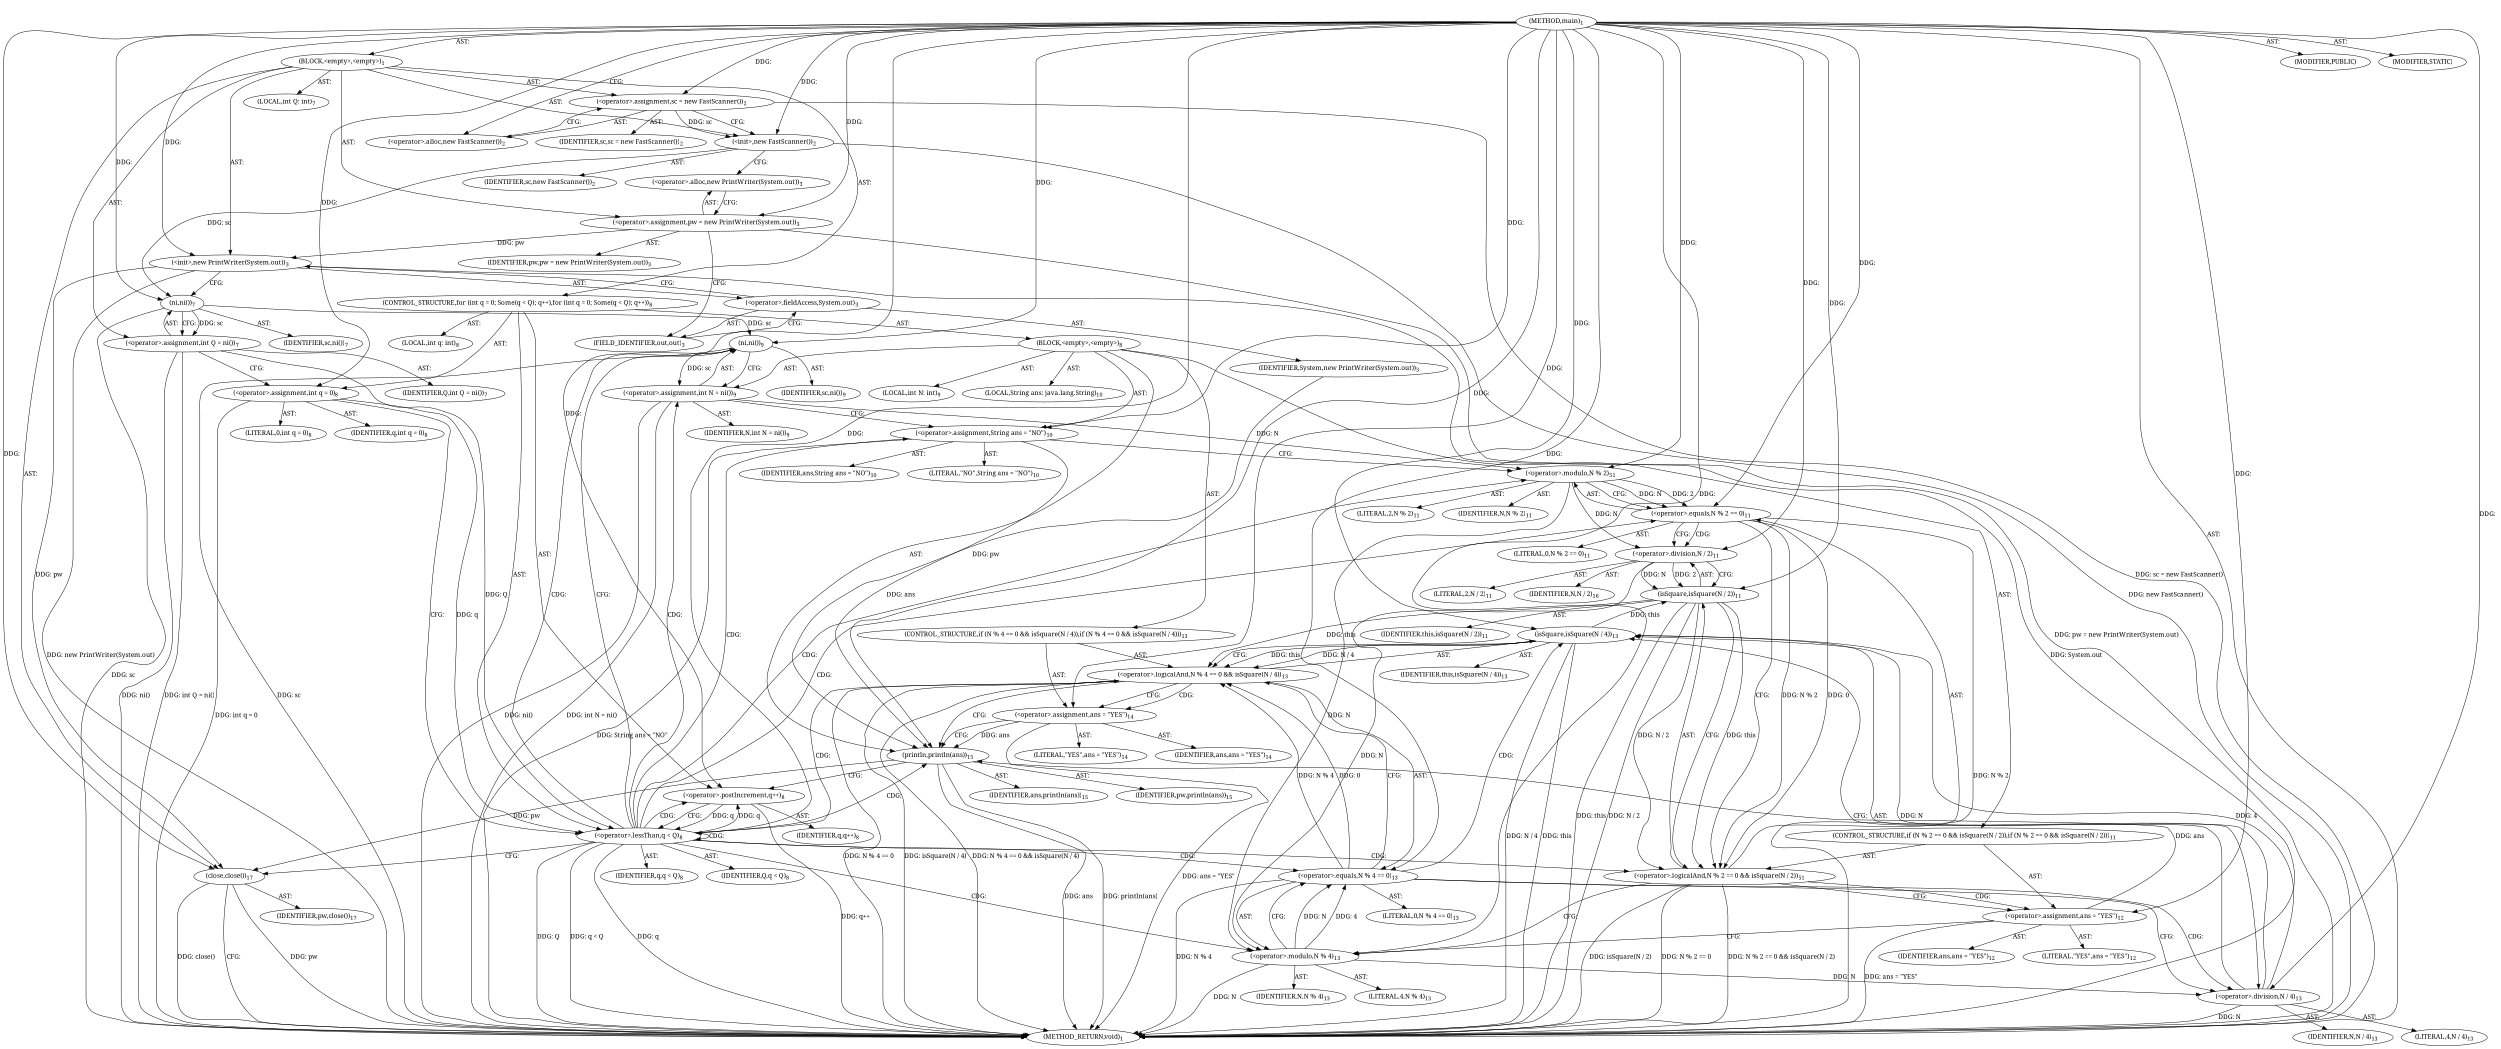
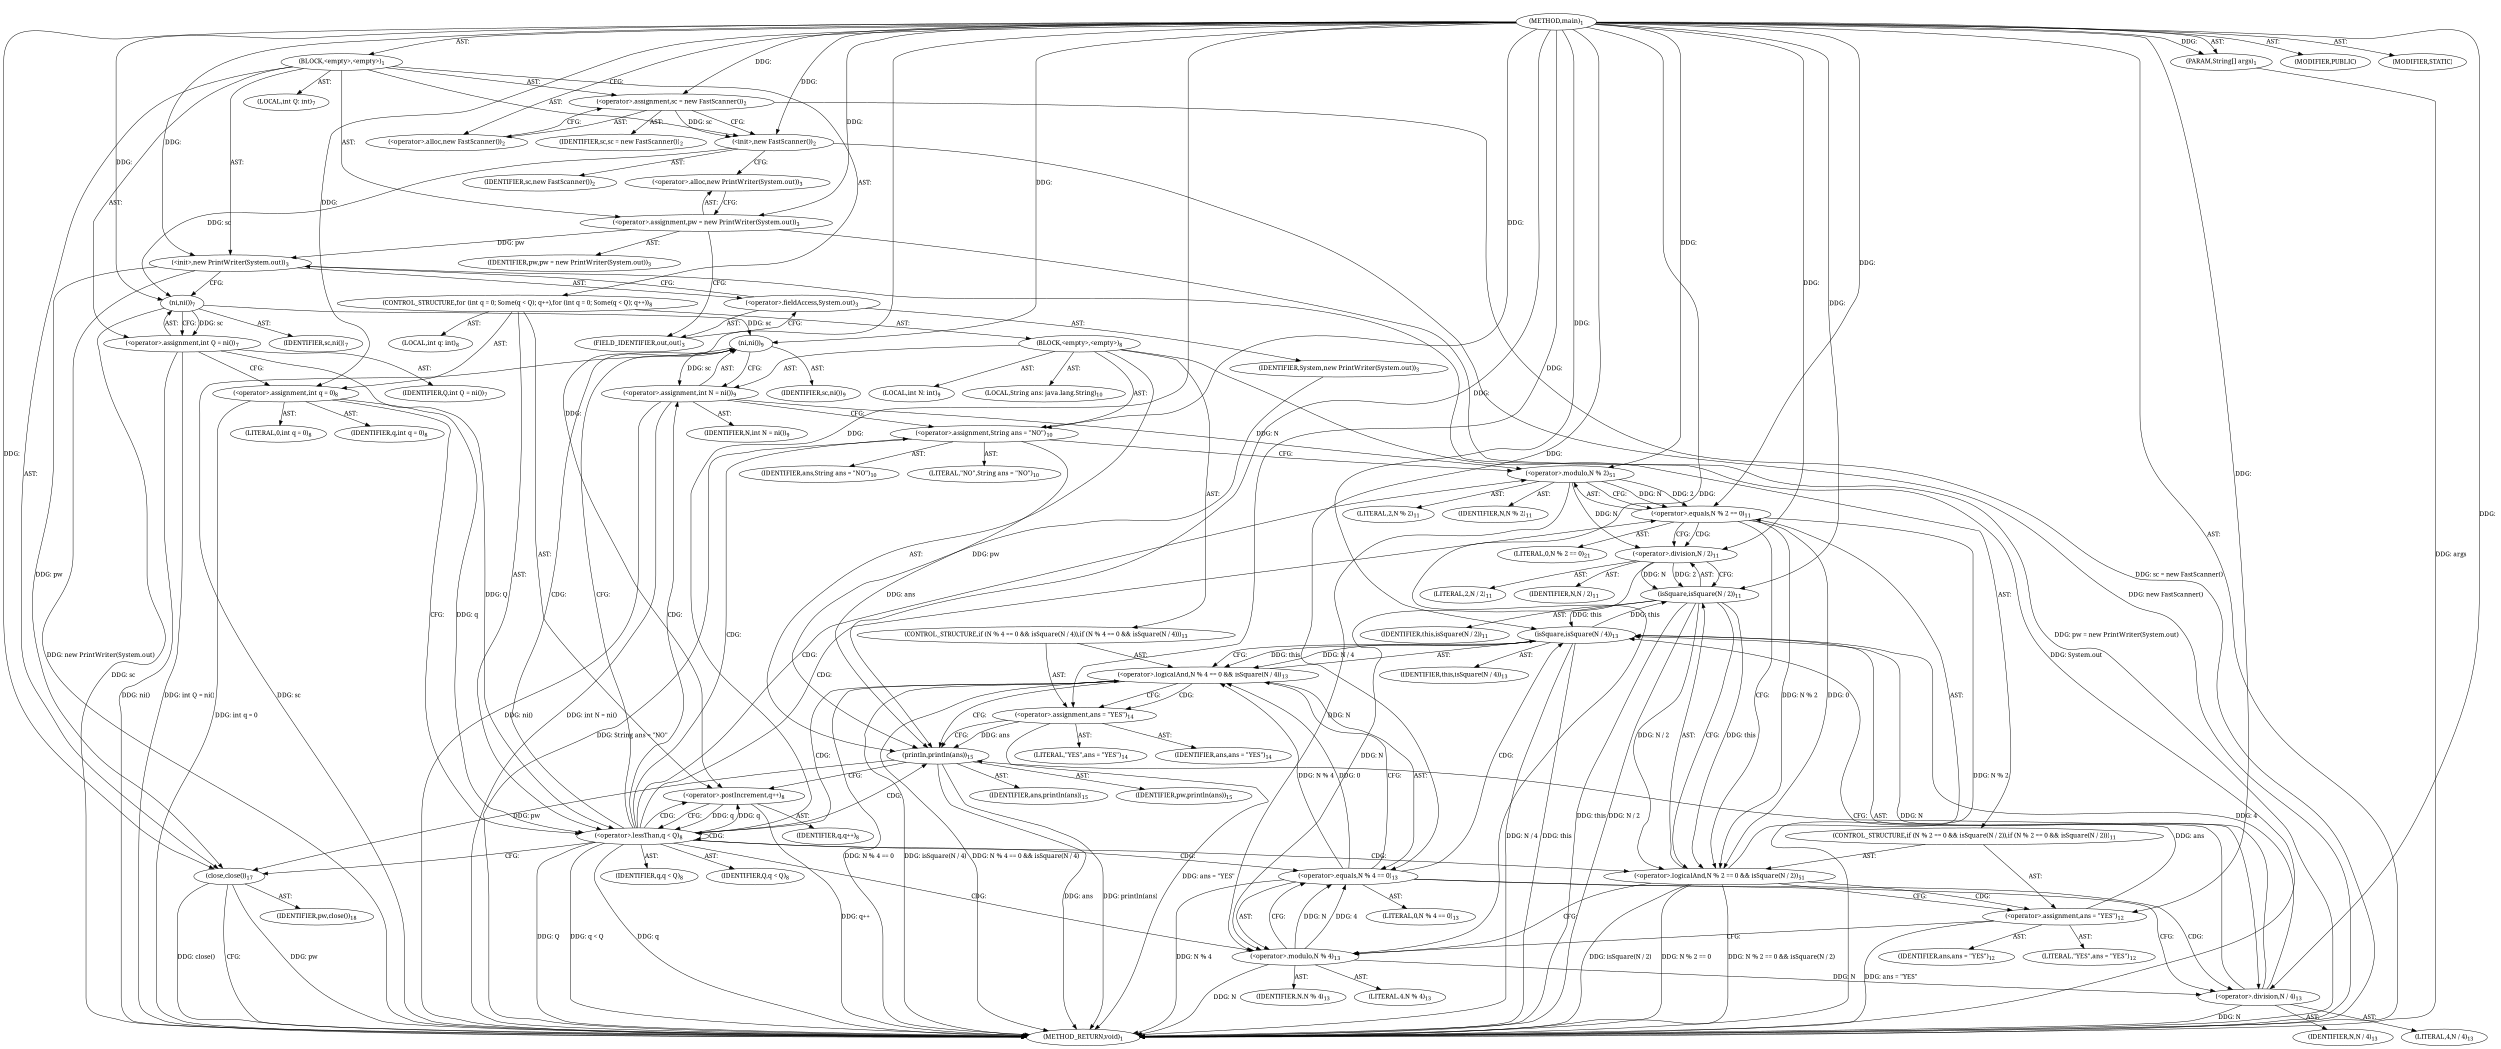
node "(PARAM,String[] args)": added
node "(LITERAL,0,N % 2 == 0)": text "11" -> "21"
node "(IDENTIFIER,N,N / 2)": text "16" -> "11"
edge "(isSquare,isSquare(N / 2))" -> "(<operator>.logicalAnd,N % 4 == 0 && isSquare(N / 4))": now "(isSquare,isSquare(N / 2))" -> "(isSquare,isSquare(N / 4))"
node "(IDENTIFIER,pw,close())": text "17" -> "18"
